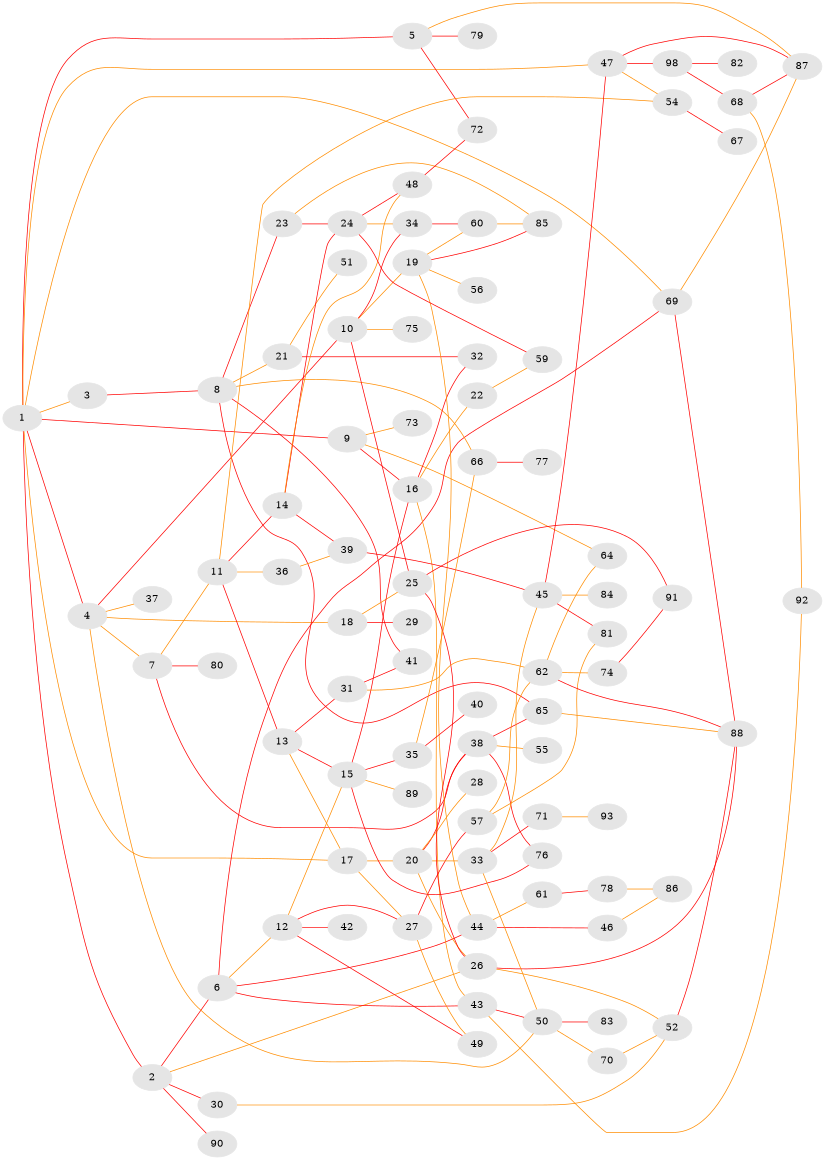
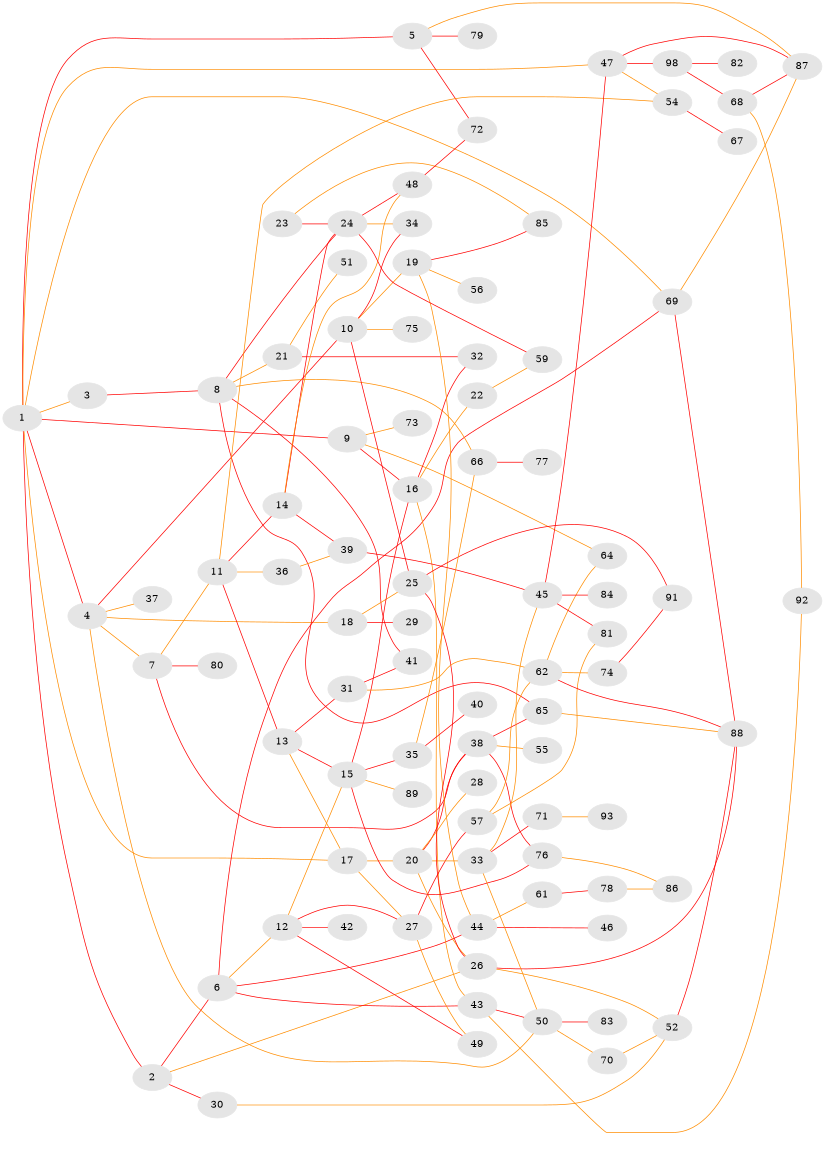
node "60": removed
edge "23" -- "8": now "24" -- "8"
edge "45" -- "84": color darkorange -> red
edge "86" -- "46": now "86" -- "76"
node "90": removed
